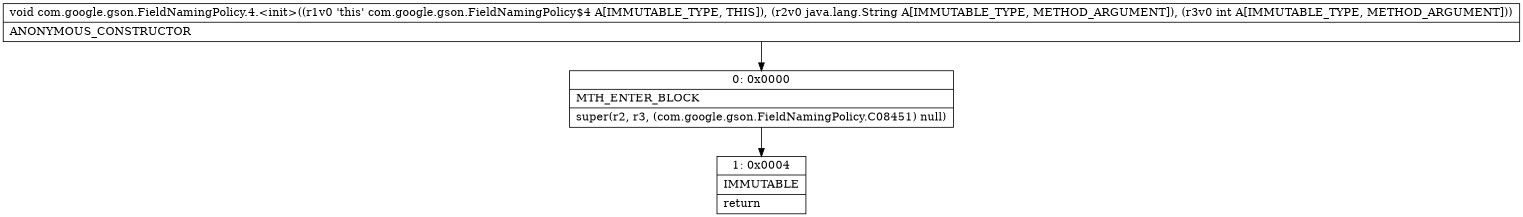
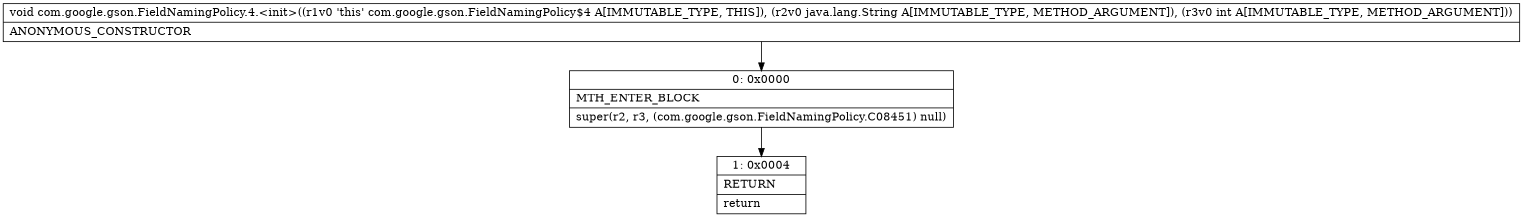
node "1: 0x0004": text "IMMUTABLE" -> "RETURN"
